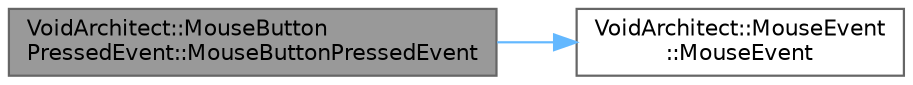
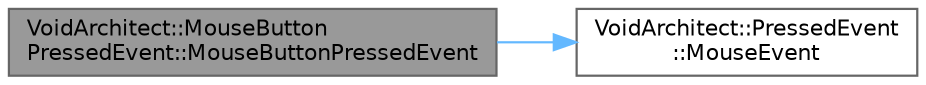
node "VoidArchitect::MouseEvent ::MouseEvent": label "VoidArchitect::MouseEvent ::MouseEvent" -> "VoidArchitect::PressedEvent ::MouseEvent"
